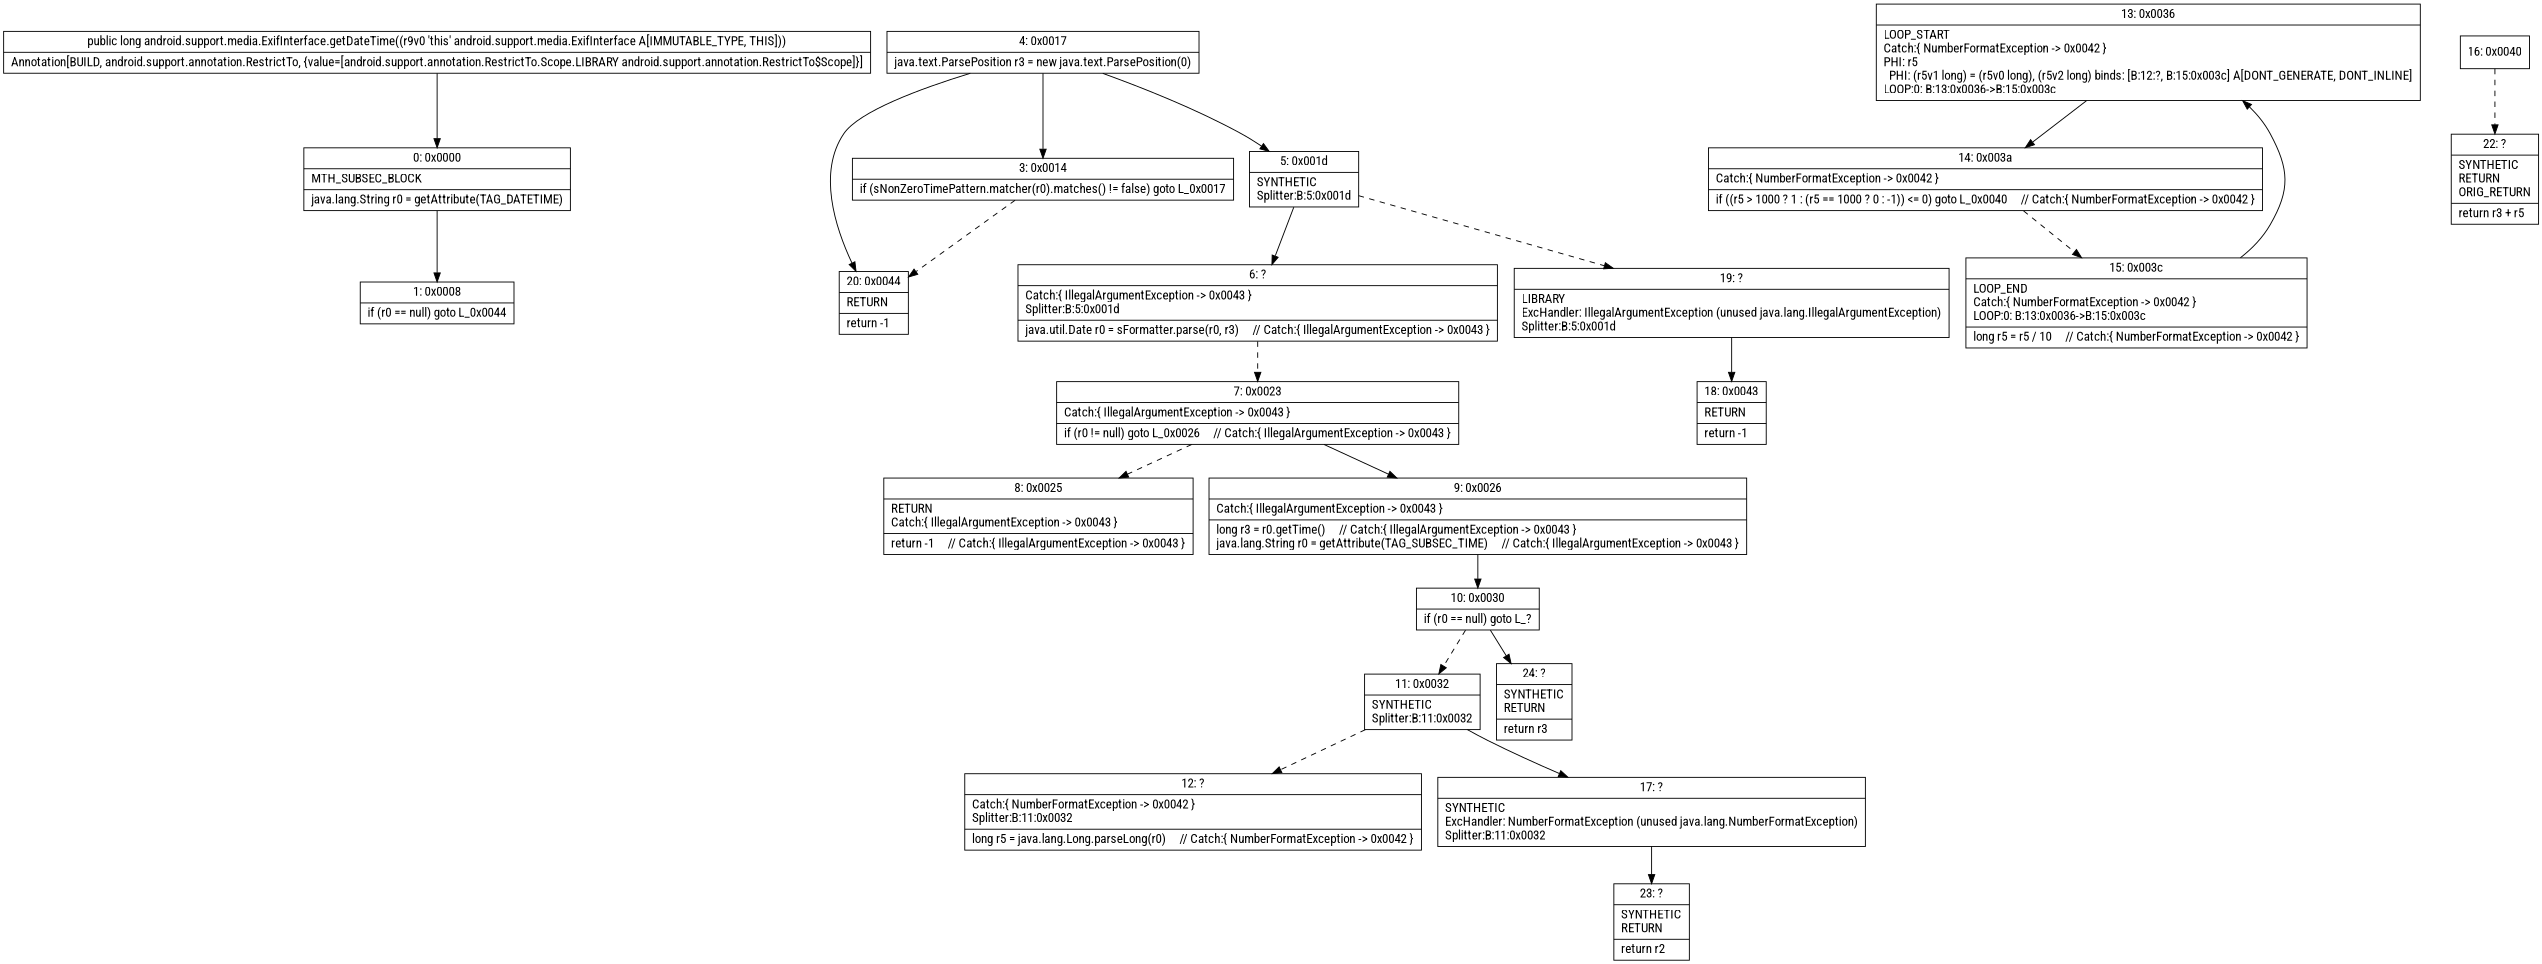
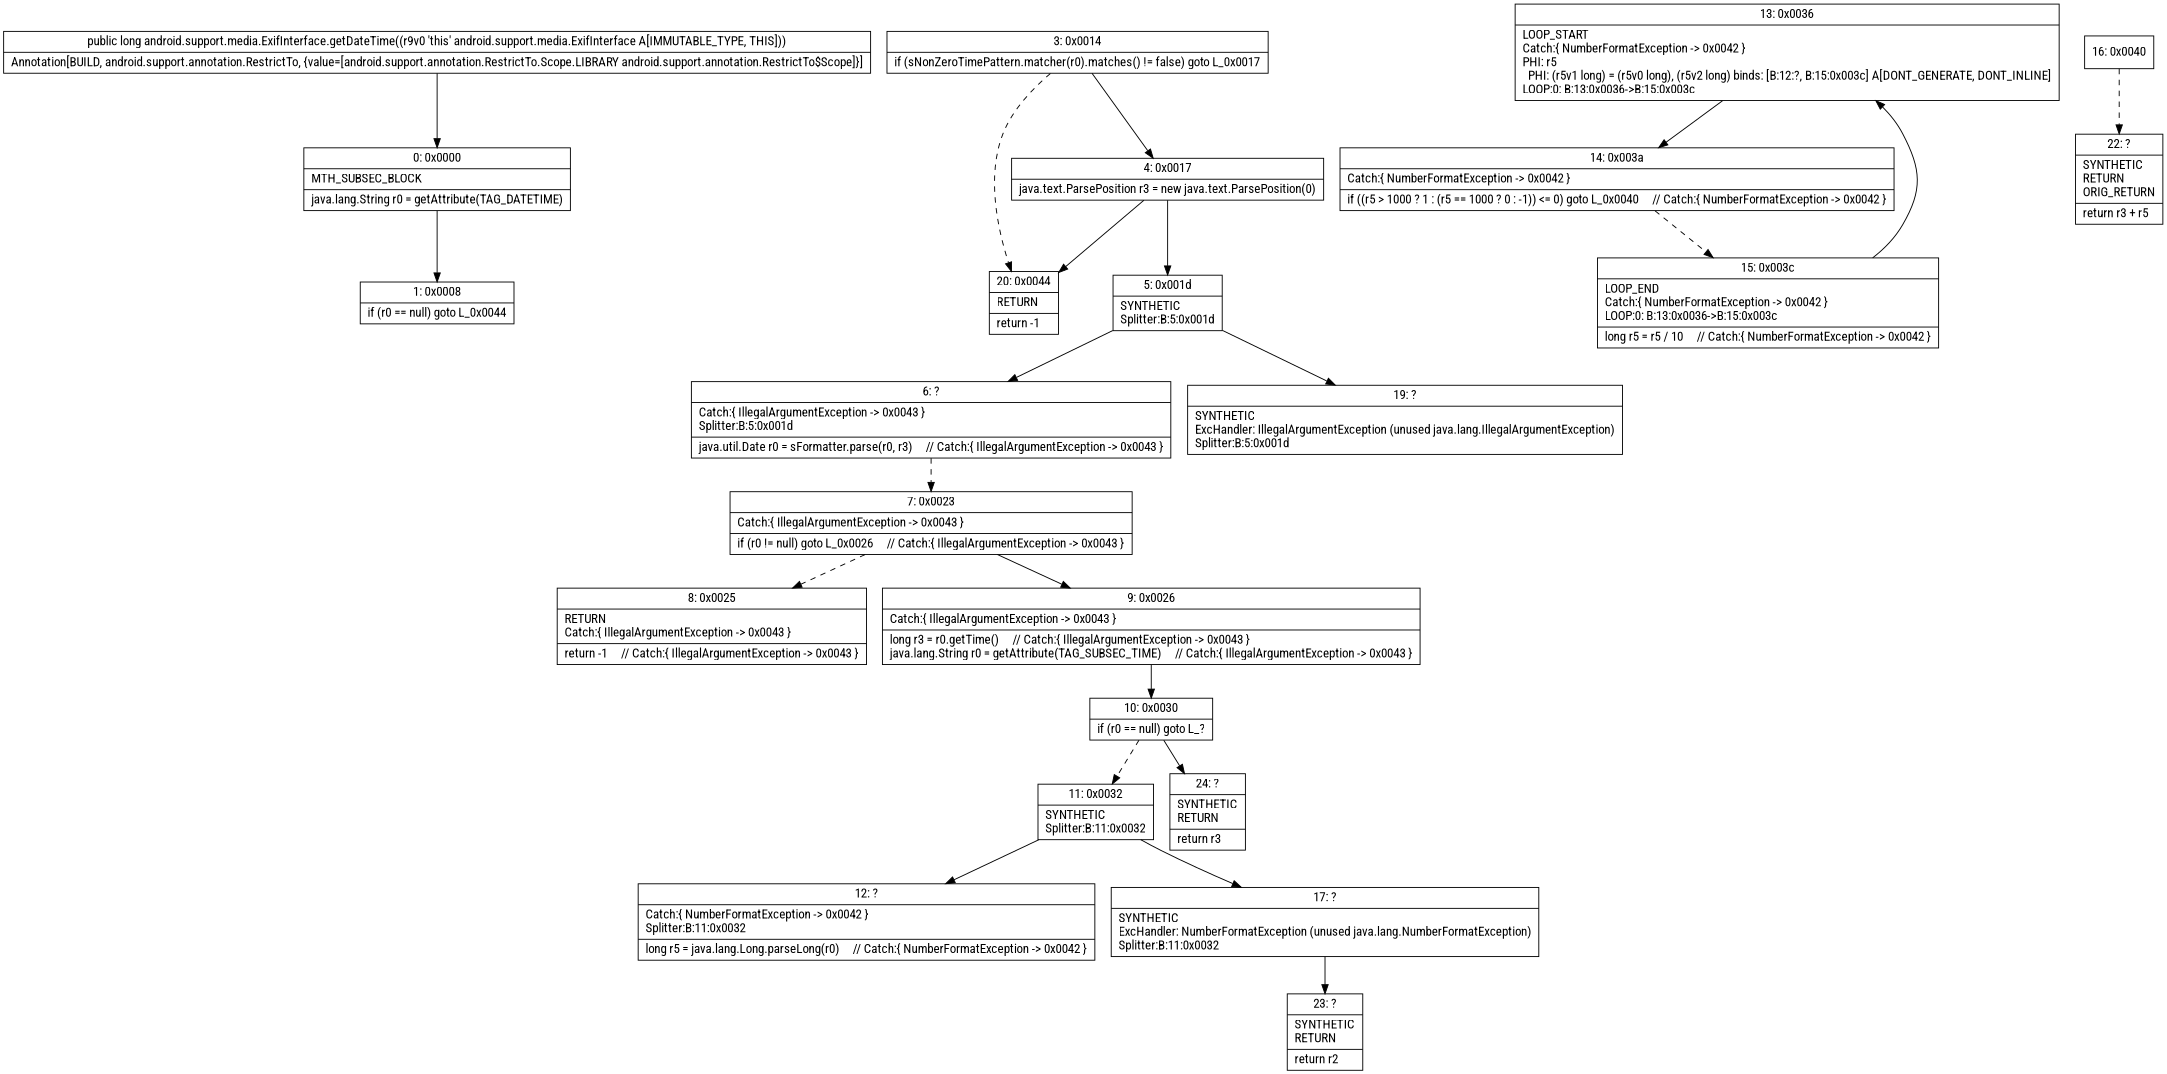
edge "4: 0x0017" -> "3: 0x0014": reversed
edge "5: 0x001d" -> "19: ?": style dashed -> solid
node "19: ?": text "LIBRARY" -> "SYNTHETIC"
node "18: 0x0043": removed
edge "11: 0x0032" -> "12: ?": style dashed -> solid
